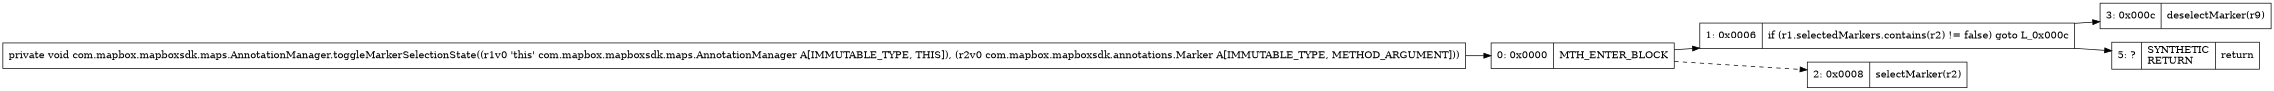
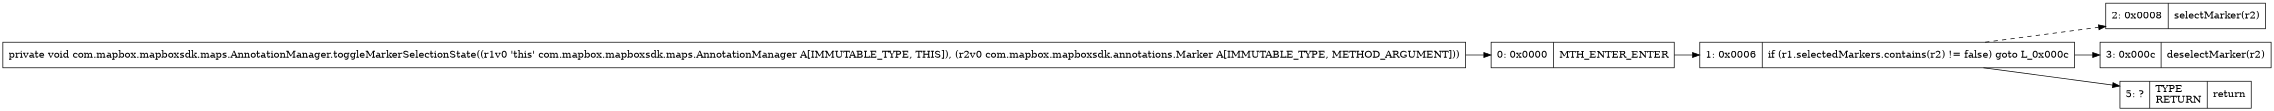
node "3: 0x000c": text "deselectMarker(r9)" -> "deselectMarker(r2)"
node "5: ?": text "SYNTHETIC" -> "TYPE"
node "0: 0x0000": text "MTH_ENTER_BLOCK" -> "MTH_ENTER_ENTER"
edge "0: 0x0000" -> "2: 0x0008": now "1: 0x0006" -> "2: 0x0008"
